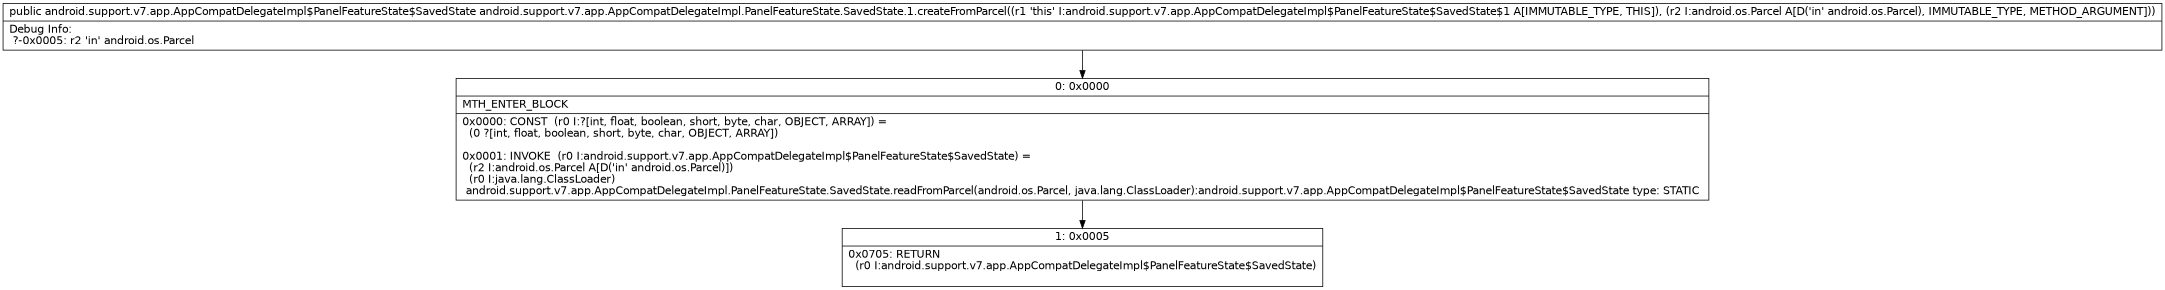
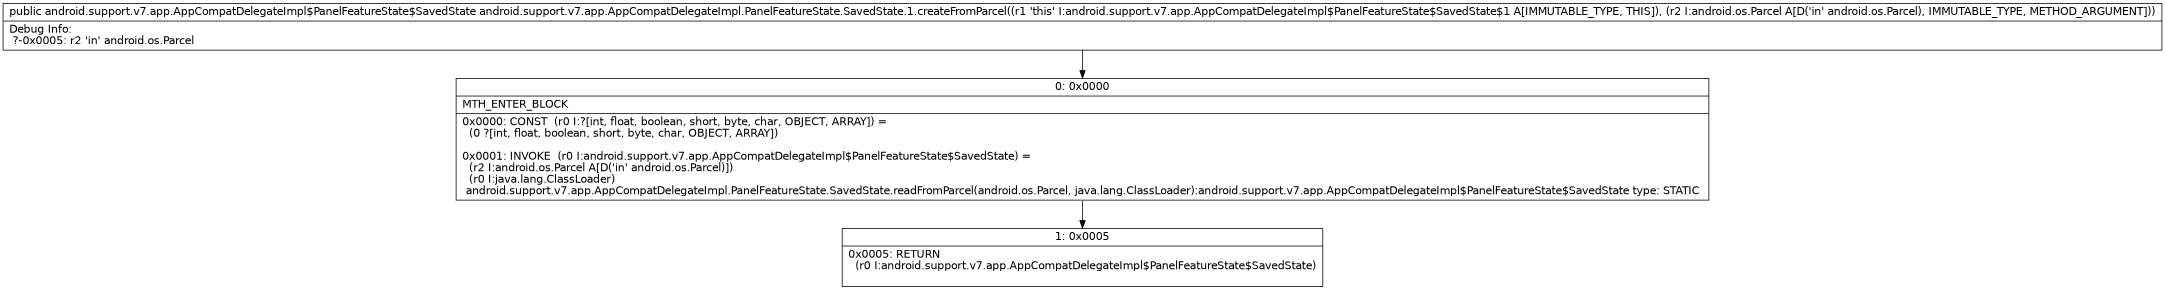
node "1: 0x0005": text "0x0705: RETURN" -> "0x0005: RETURN"
